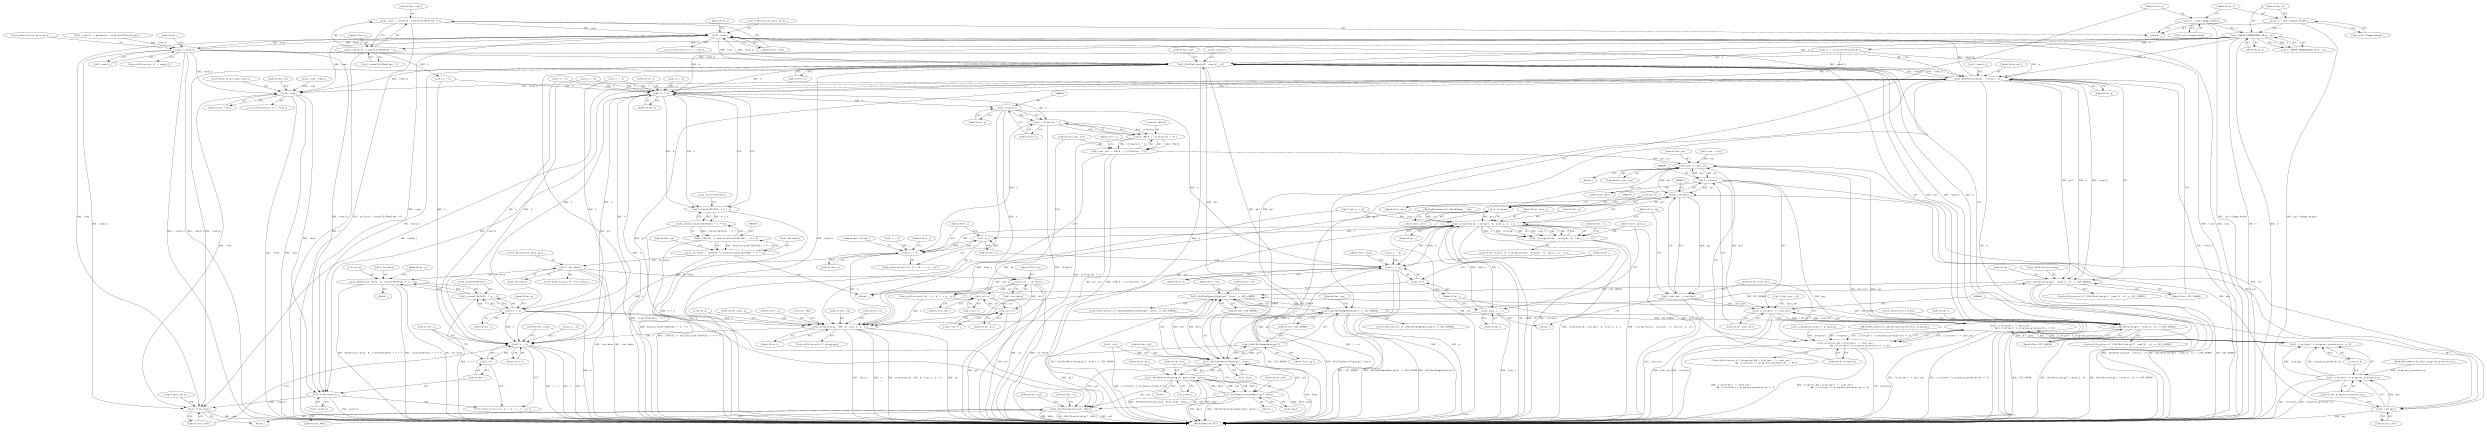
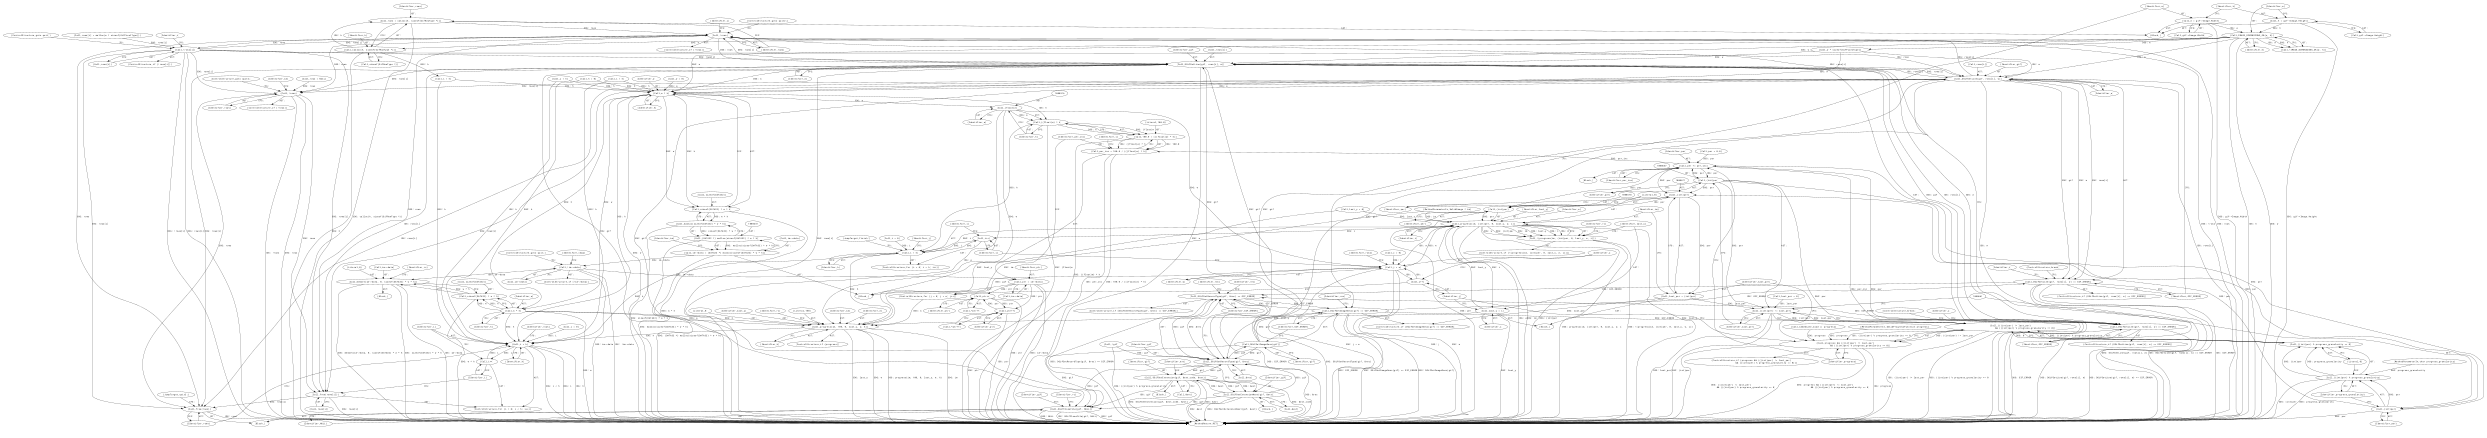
edge "(Call,per_inc = 100.0 / (((float)w) * h))" -> "(Call,per += per_inc)": reversed
node "(Identifier,cmap)": added
edge "(Call,progress(im, (int)per, 0, last_y, w, i))" -> "(Call,progress(im, 100, 0, last_y, w, h))": removed, label "DDG: im"
edge "(Call,last_per = (int)per)" -> "(MethodReturn,RET)": now "(Call,last_per = (int)per)" -> "(ControlStructure,if (DGifGetImageDesc(gif) == GIF_ERROR))"
